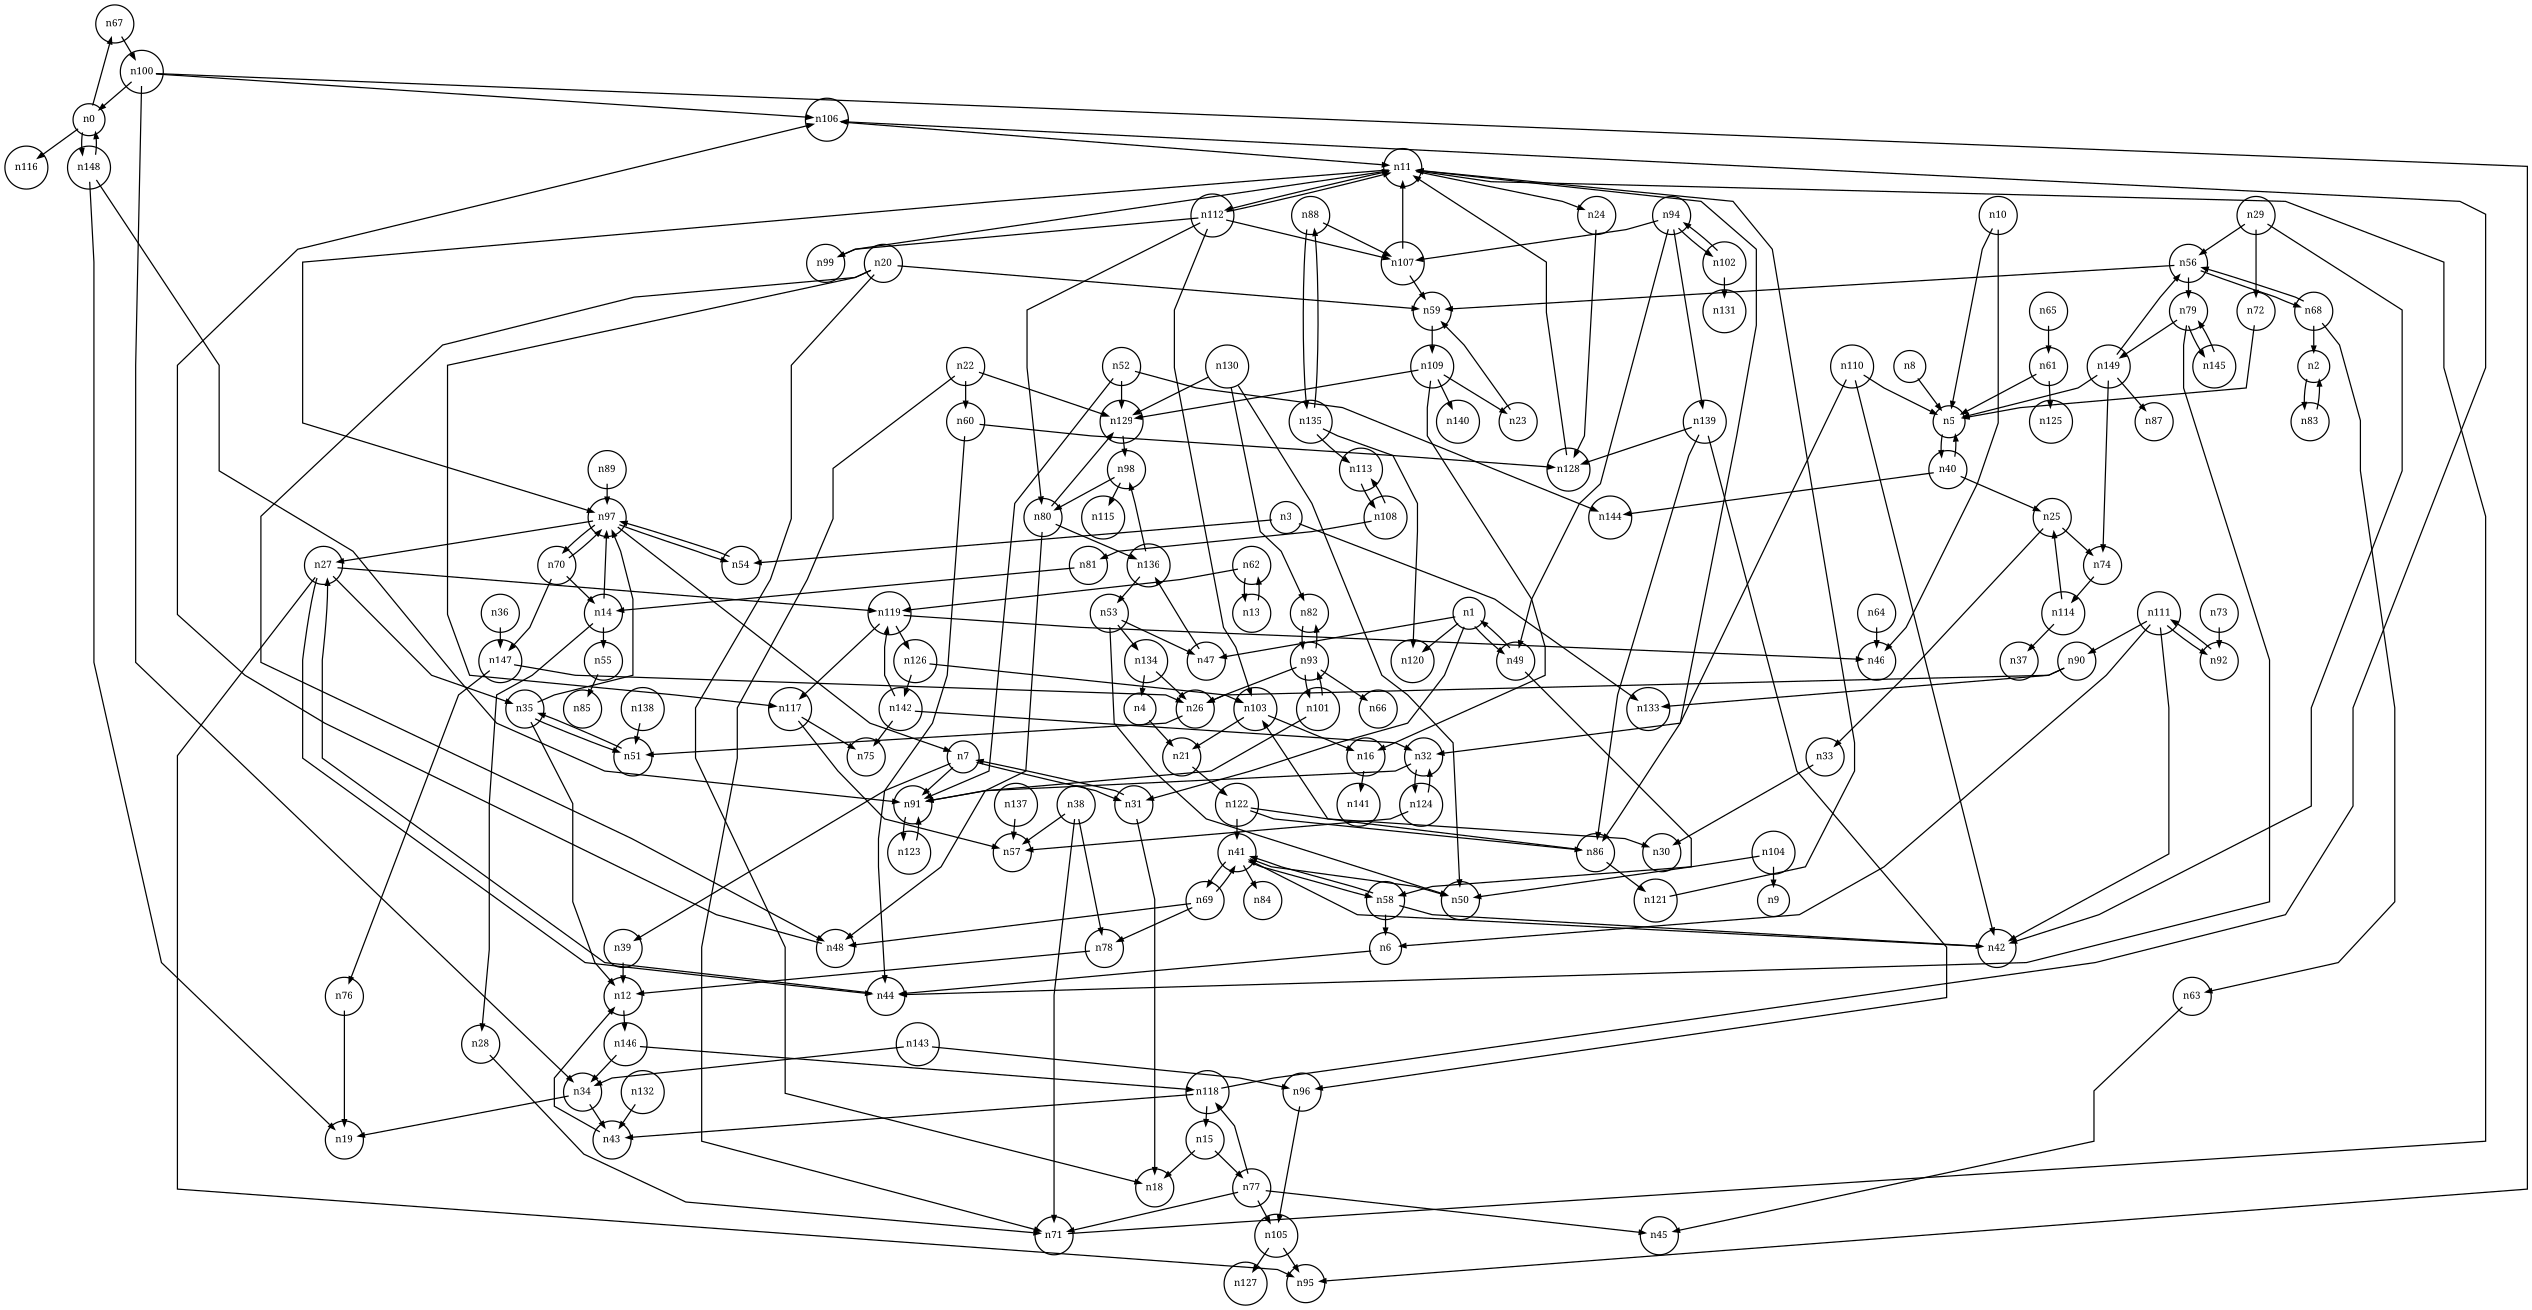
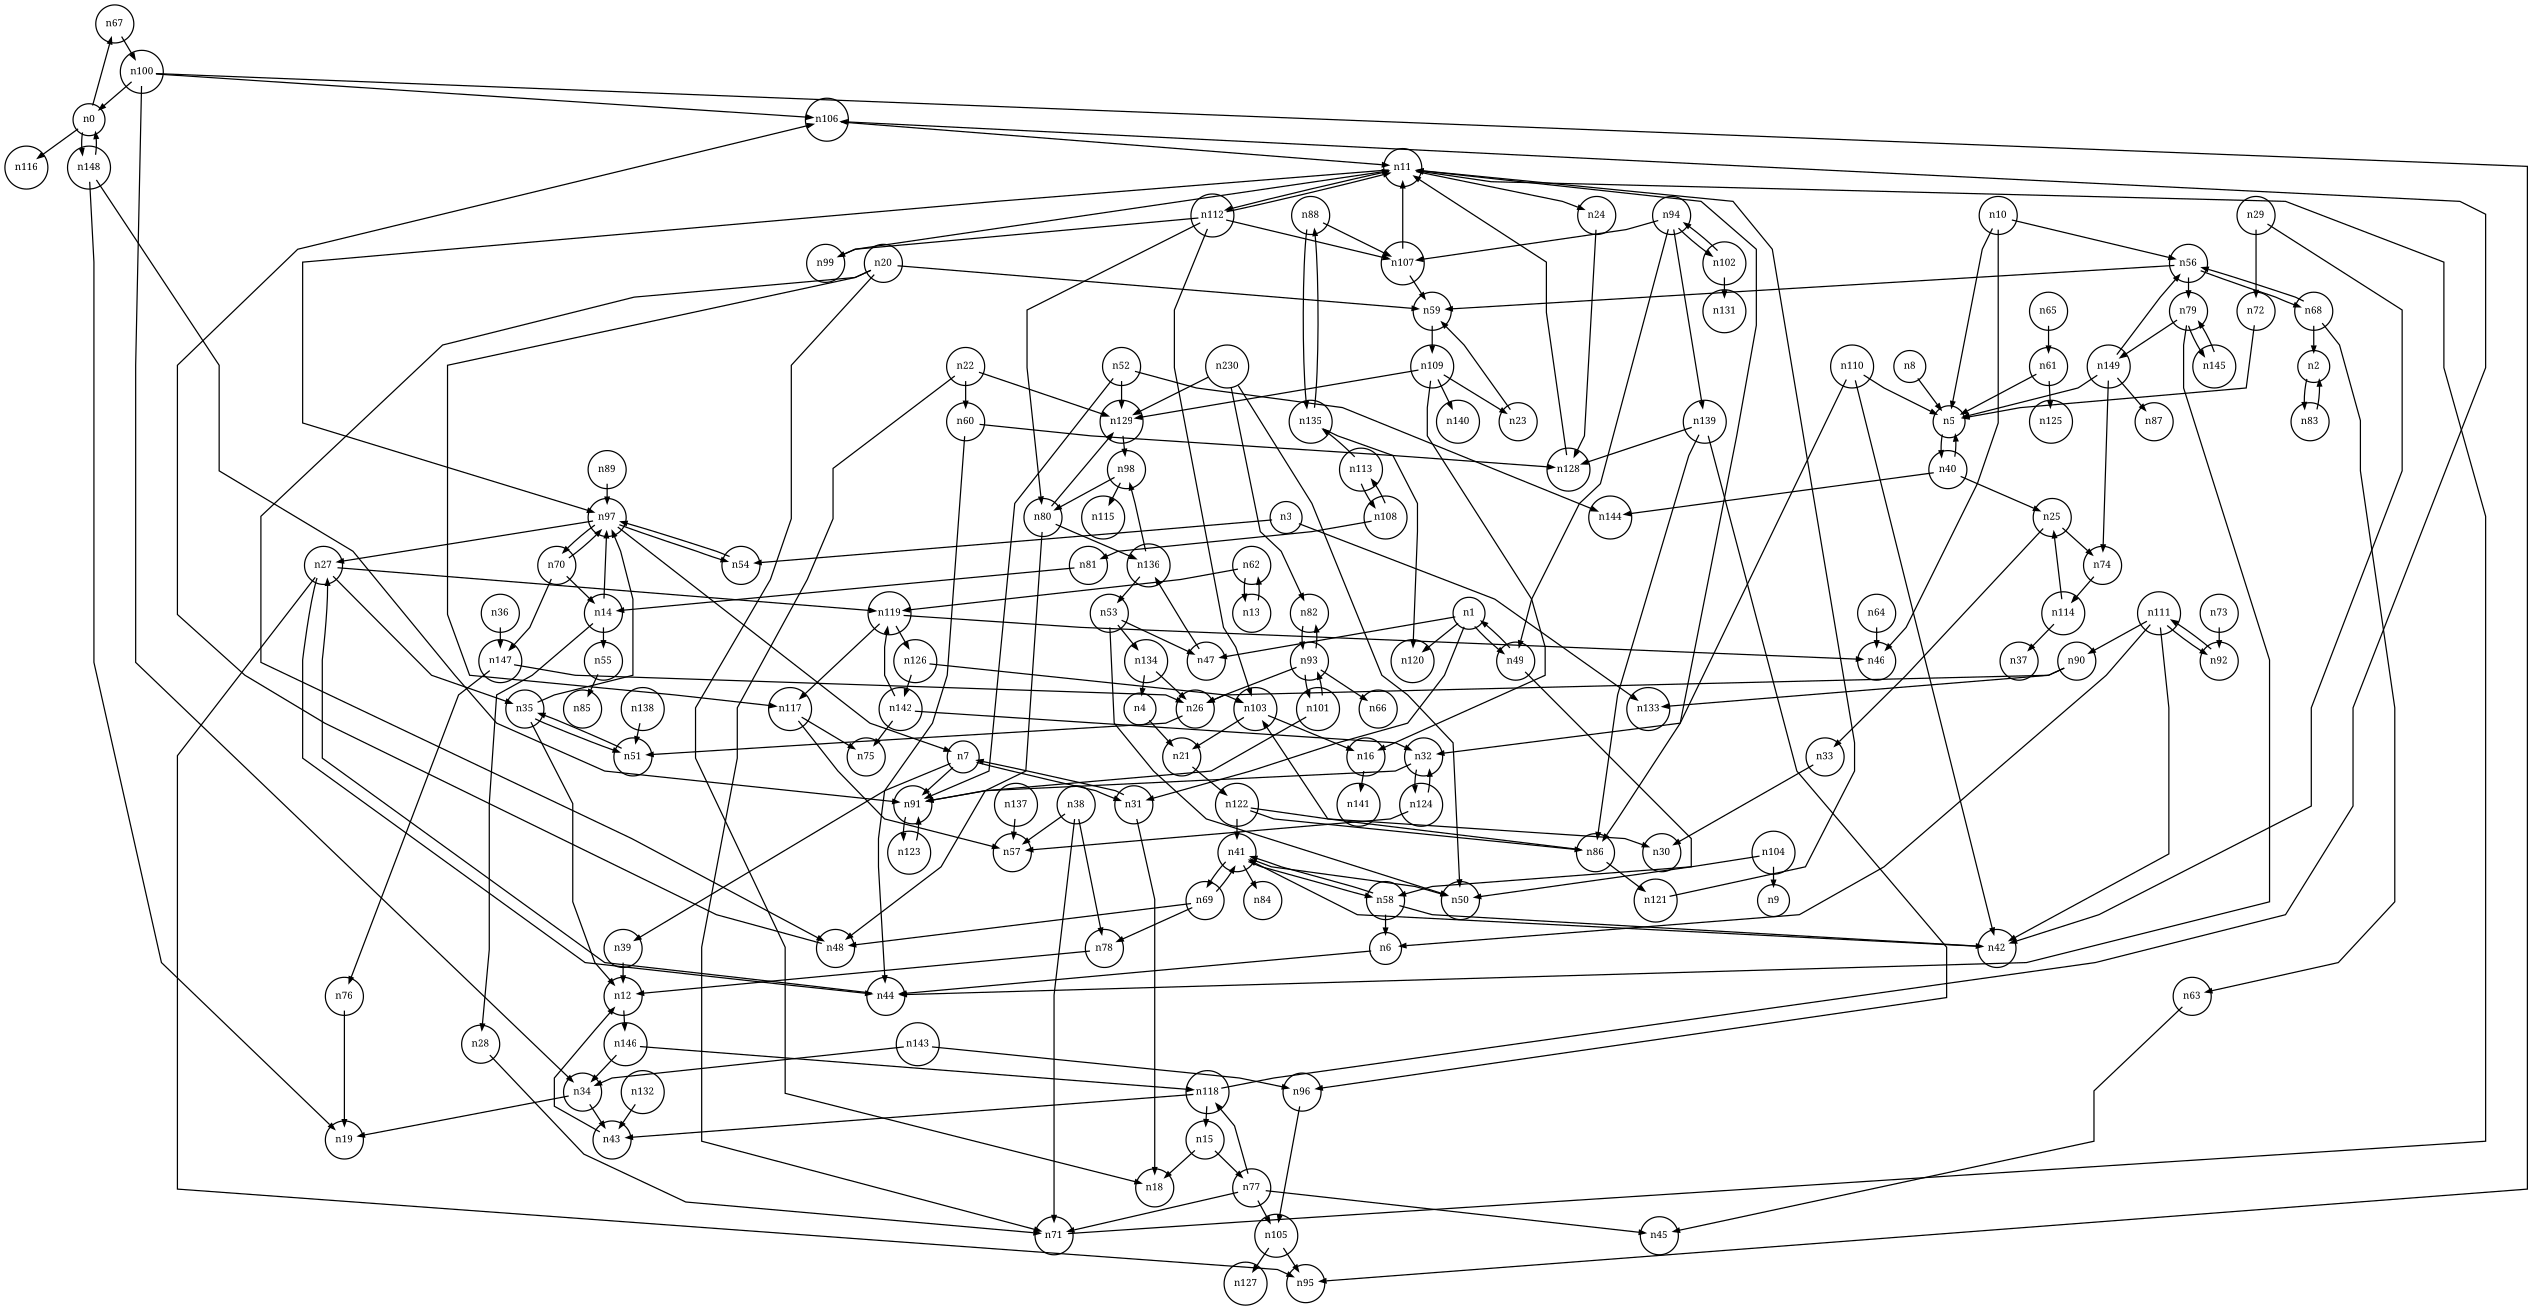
edge "n29" -> "n56": now "n10" -> "n56"
node "n130": label "n130" -> "n230"
edge "n135" -> "n113": reversed
